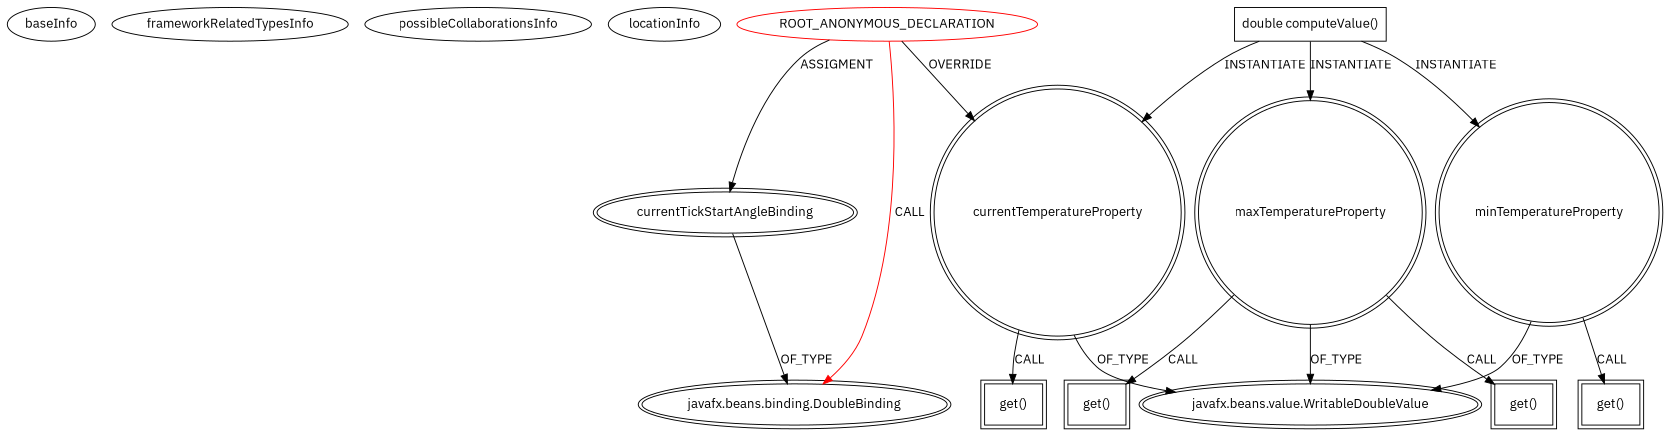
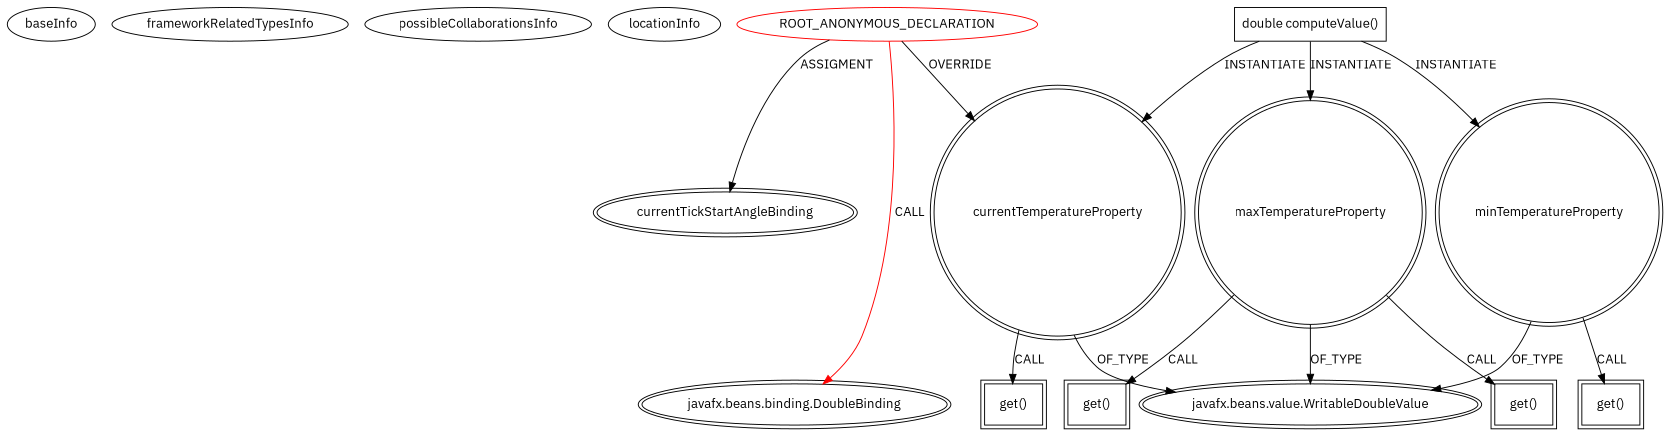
edge "currentTickStartAngleBinding" -> "javafx.beans.binding.DoubleBinding": removed, label "OF_TYPE"
